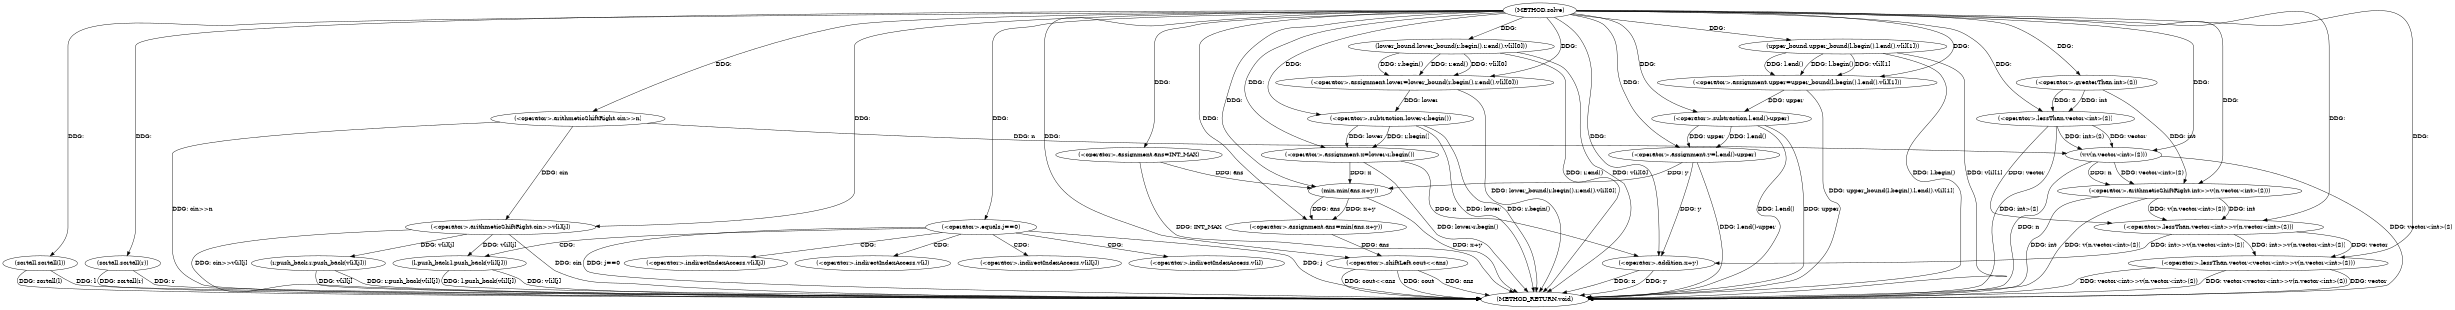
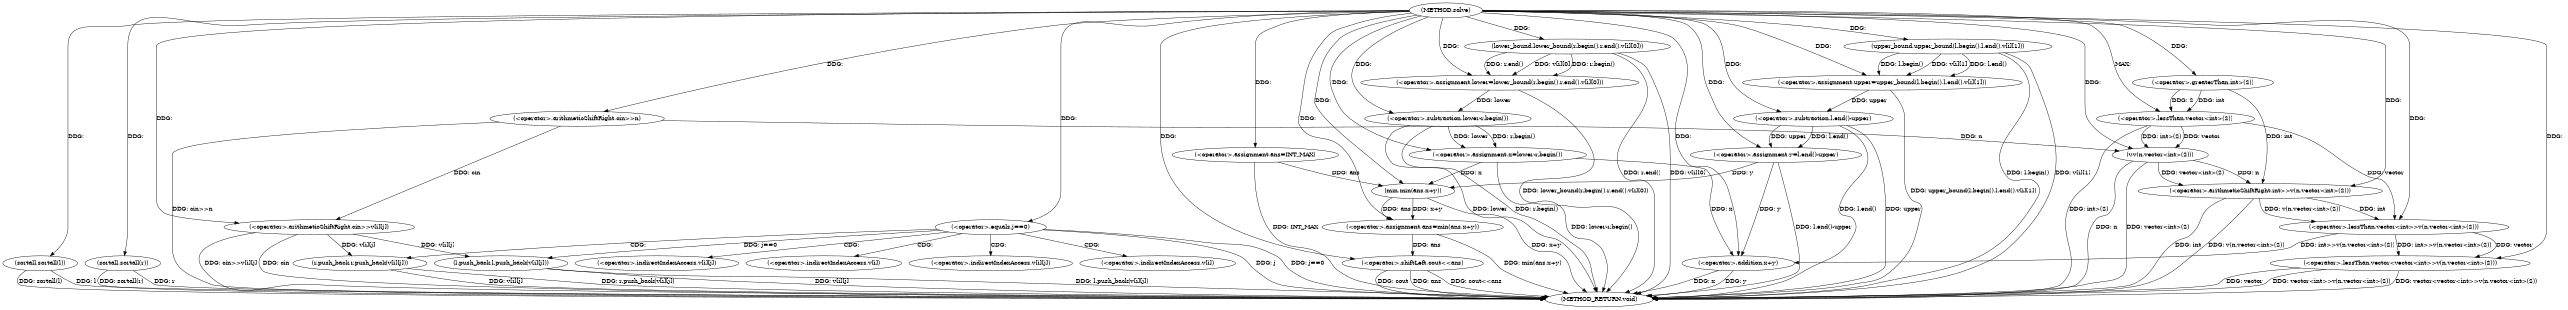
edge "(METHOD,solve)" -> "(<operator>.lessThan,vector<int>(2))": label "DDG: " -> "MAX: "
edge "(<operator>.equals,j==0)" -> "(r.push_back,r.push_back(v[i][j]))": added, label "CDG:"
edge "(<operator>.equals,j==0)" -> "(l.push_back,l.push_back(v[i][j]))": label "CDG: " -> "DDG: j==0"
edge "(<operator>.assignment,ans=min(ans,x+y))" -> "(METHOD_RETURN,void)": added, label "DDG: min(ans,x+y)"
